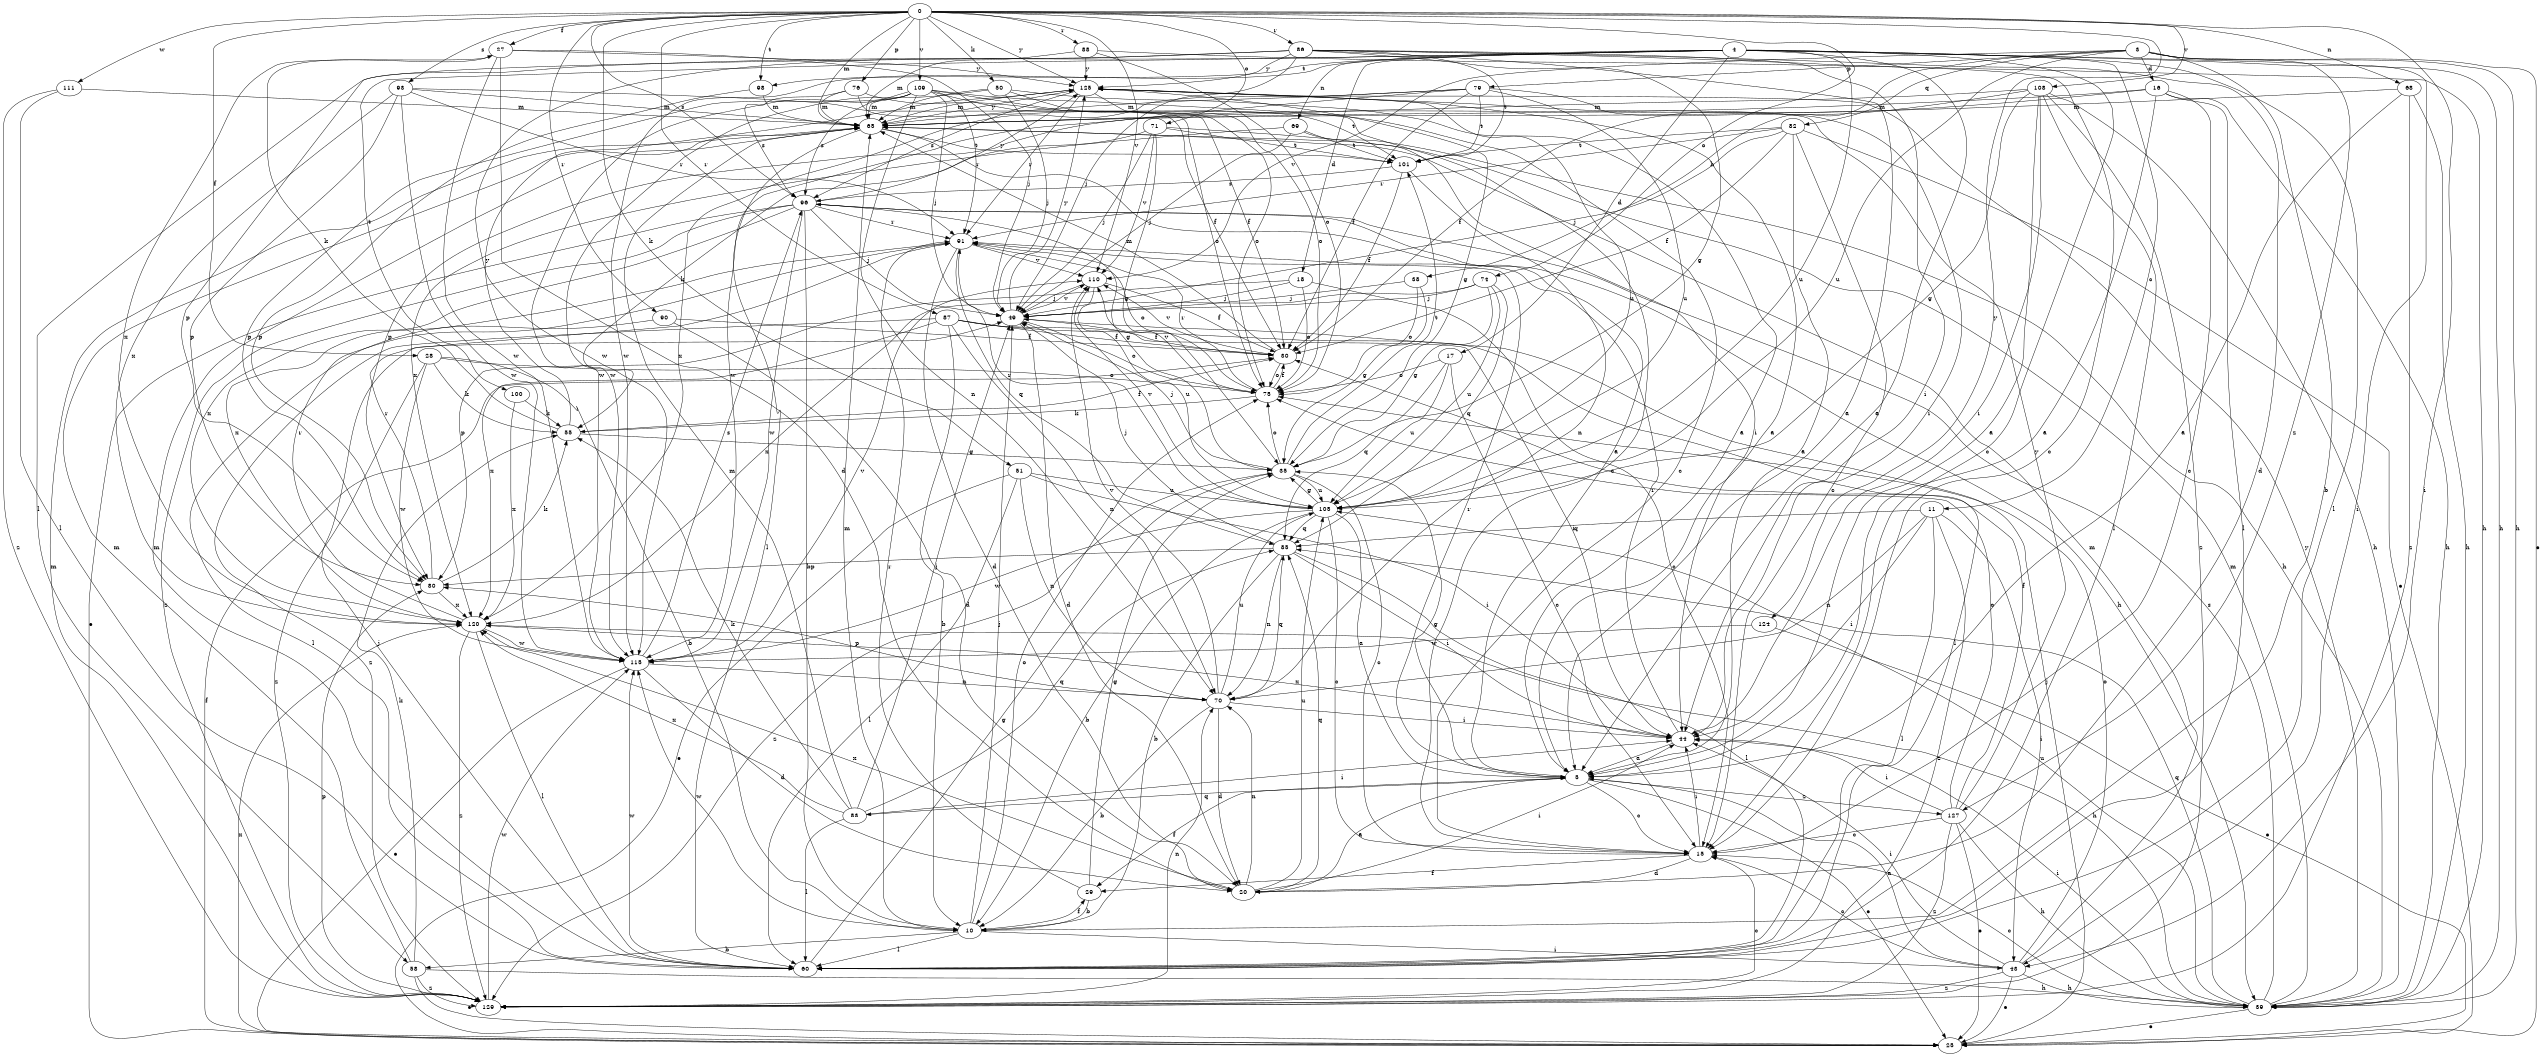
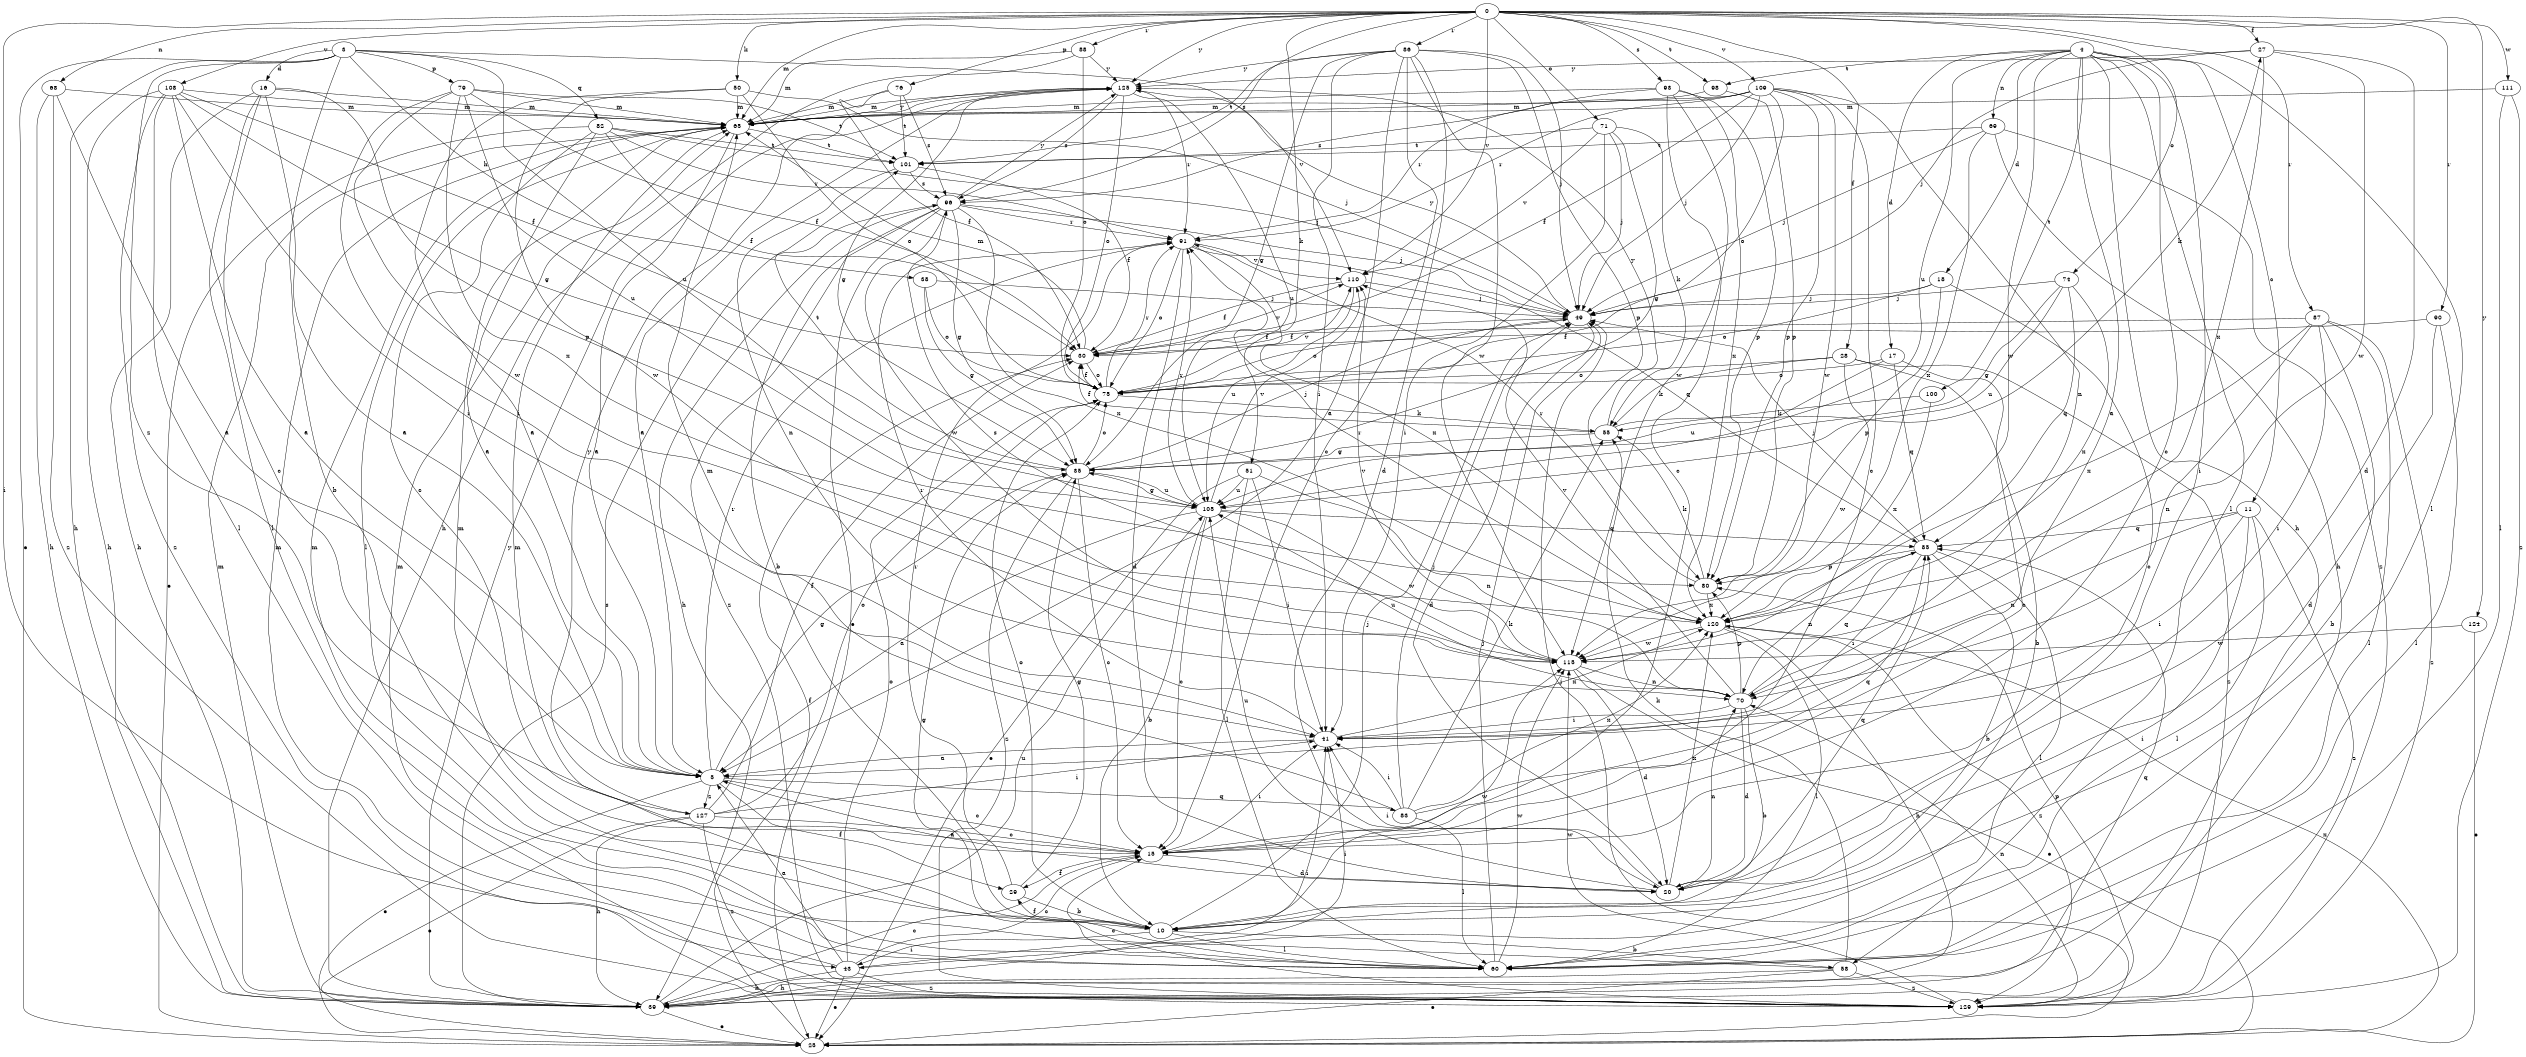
edge "4" -> "43": now "4" -> "20"
edge "49" -> "110": removed, label "v"
edge "108" -> "105": now "108" -> "35"
edge "69" -> "129": added, label "z"
node "44": label "44" -> "41"
